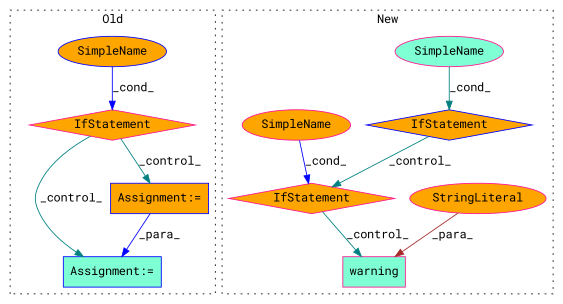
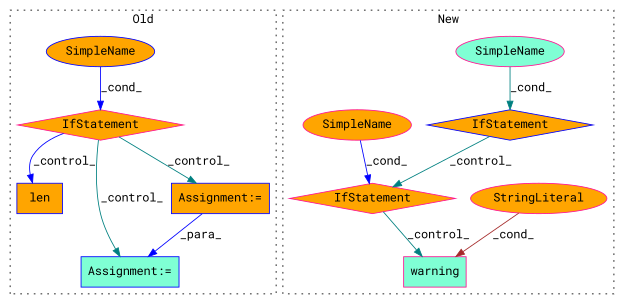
node "len": added
edge "StringLiteral" -> "warning": label "_para_" -> "_cond_"
